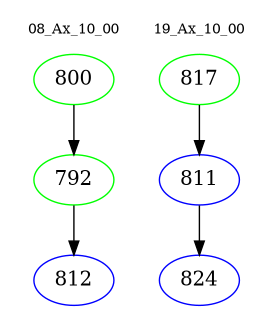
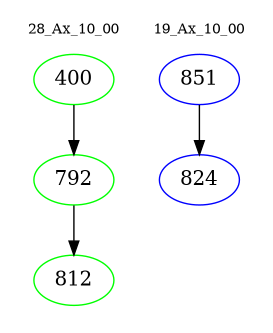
cluster "08_Ax_10_00": label "08_Ax_10_00" -> "28_Ax_10_00"
node "800": label "800" -> "400"
node "817": removed
node "811": label "811" -> "851"
node "812": color blue -> green
